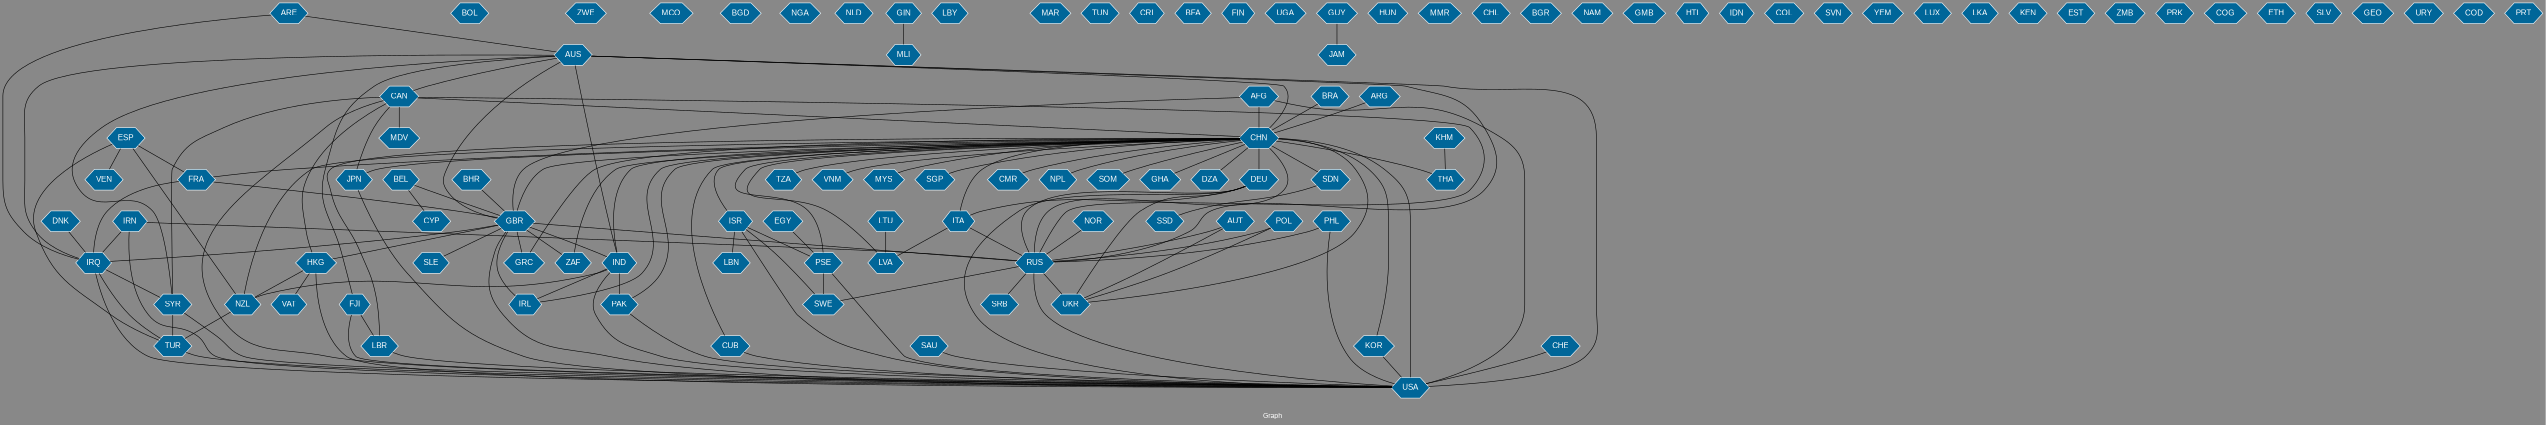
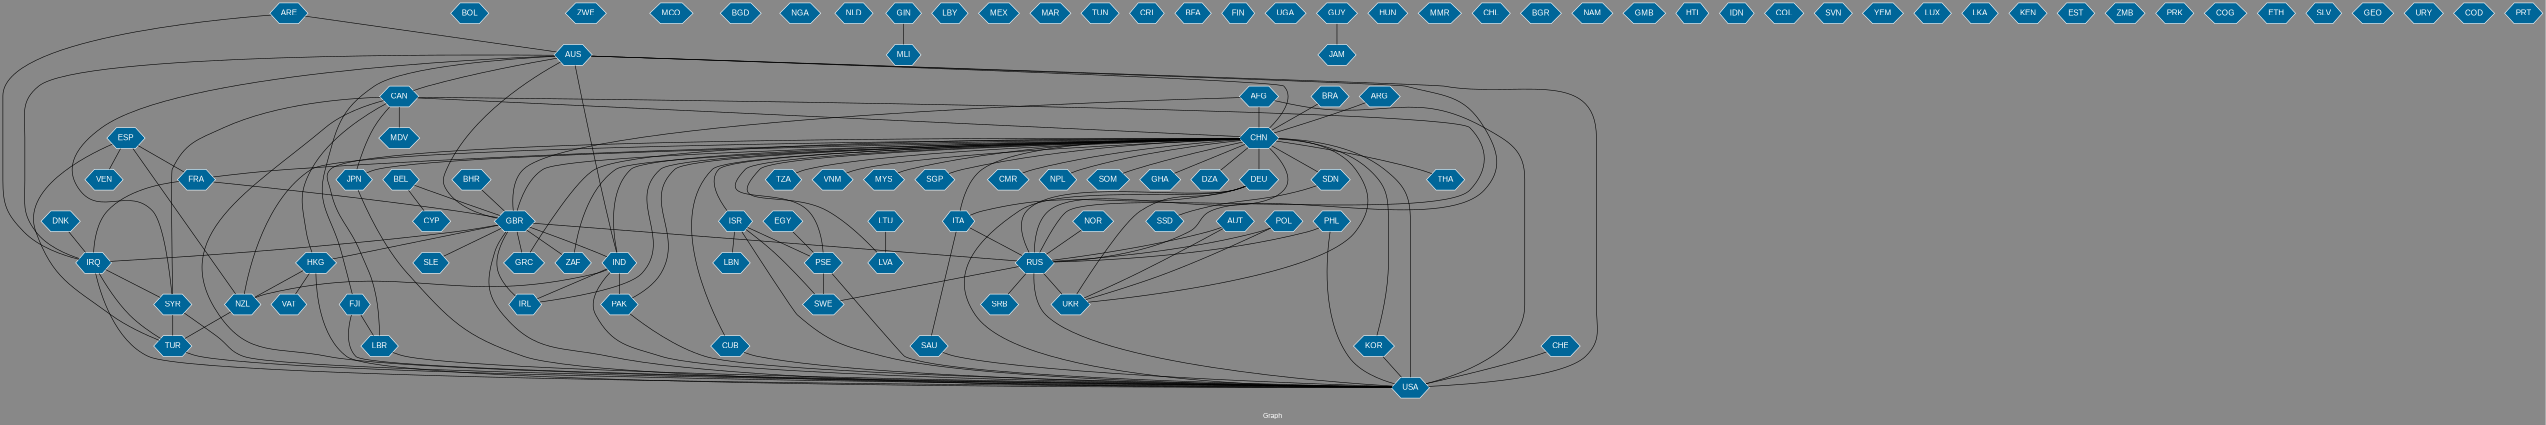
node "MEX": added
node "KHM": removed
node "IRN": removed
edge "ITA" -- "LVA": now "ITA" -- "SAU"
